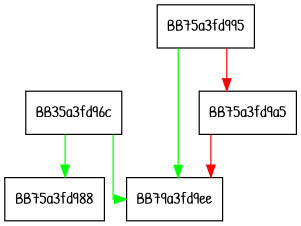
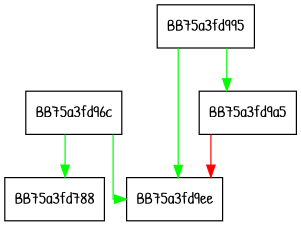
edge "BB75a3fd995" -> "BB75a3fd9a5": color red -> green
node "BB35a3fd96c": label "BB35a3fd96c" -> "BB75a3fd96c"
node "BB75a3fd988": label "BB75a3fd988" -> "BB75a3fd788"
node "BB79a3fd9ee": label "BB79a3fd9ee" -> "BB75a3fd9ee"
